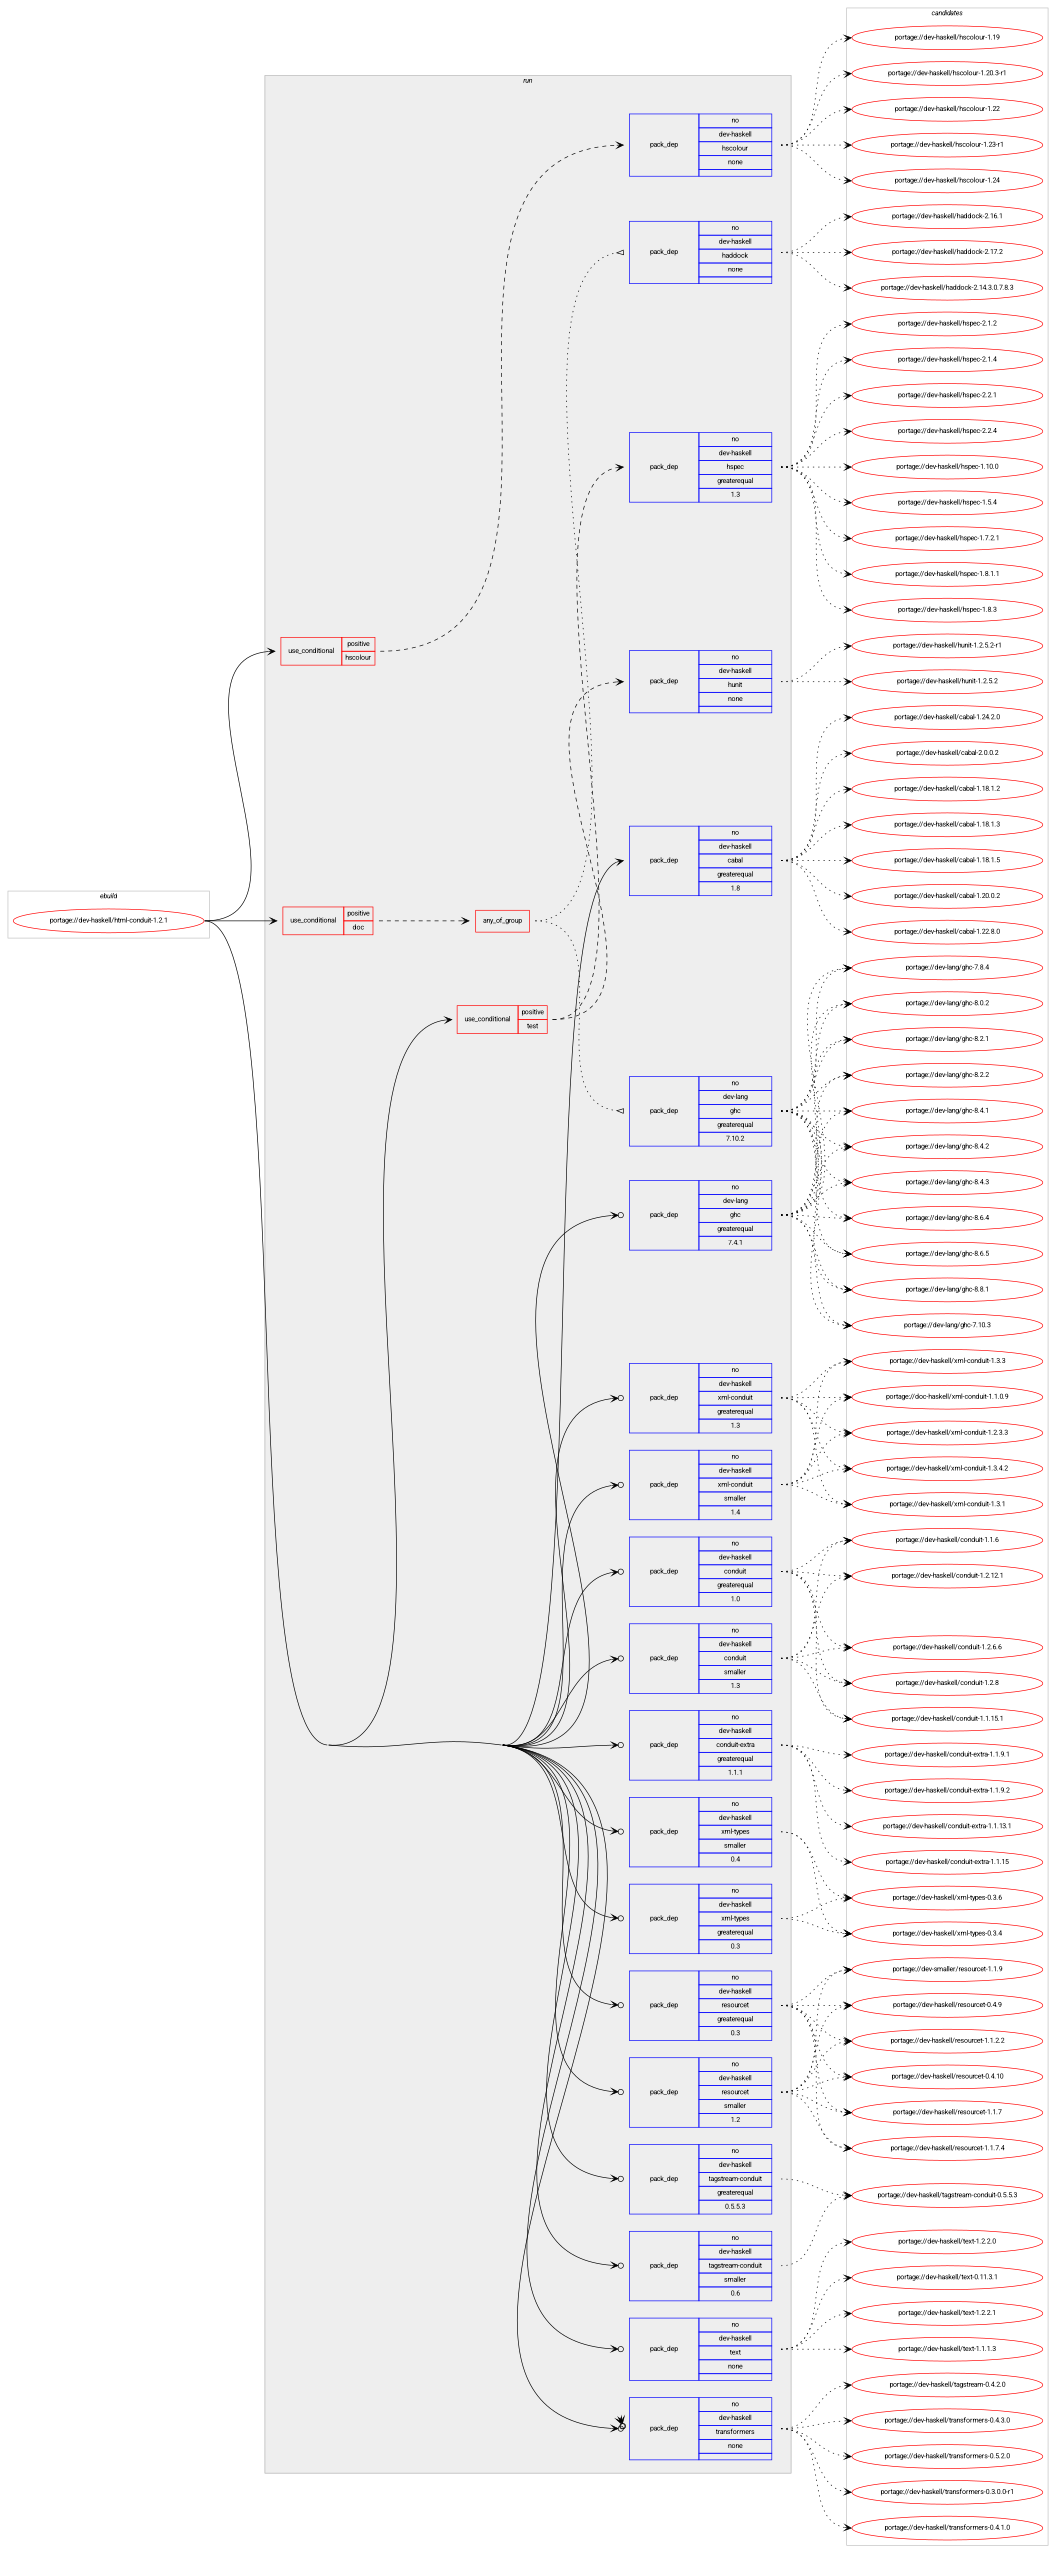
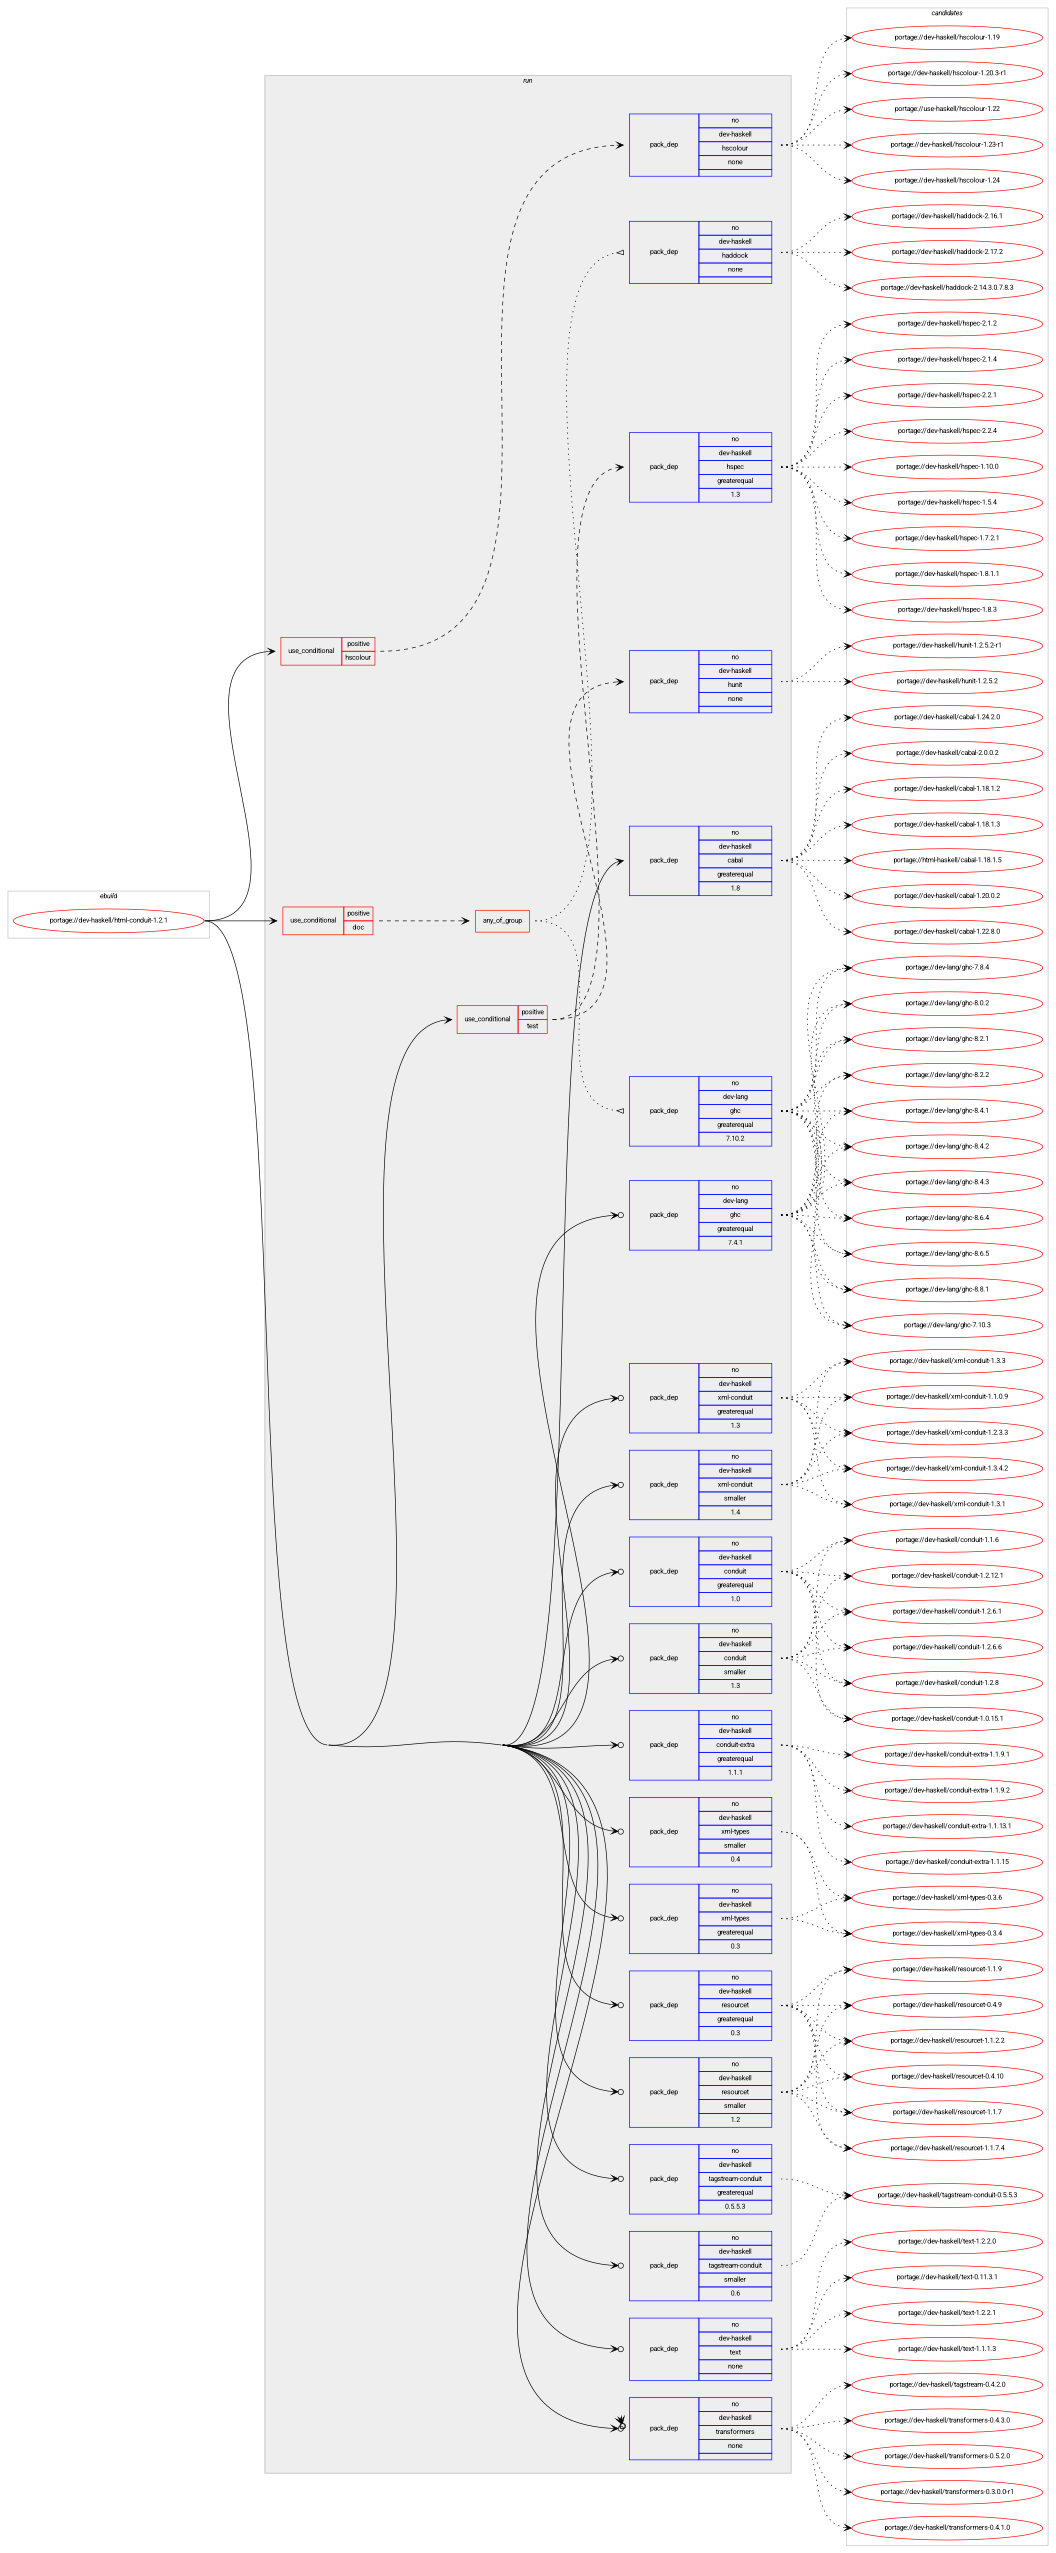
node "portage://dev-haskell/hscolour-1.22": label "portage://dev-haskell/hscolour-1.22" -> "portage://use-haskell/hscolour-1.22"
node "portage://dev-haskell/cabal-1.18.1.5": label "portage://dev-haskell/cabal-1.18.1.5" -> "portage://html-haskell/cabal-1.18.1.5"
node "portage://doc-haskell/xml-conduit-1.1.0.9": label "portage://doc-haskell/xml-conduit-1.1.0.9" -> "portage://dev-haskell/xml-conduit-1.1.0.9"
node "portage://dev-haskell/conduit-1.2.6.1": added
node "portage://dev-haskell/conduit-1.1.15.1": label "portage://dev-haskell/conduit-1.1.15.1" -> "portage://dev-haskell/conduit-1.0.15.1"
node "portage://dev-smaller/resourcet-1.1.9": label "portage://dev-smaller/resourcet-1.1.9" -> "portage://dev-haskell/resourcet-1.1.9"
